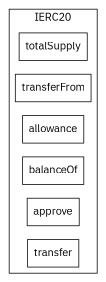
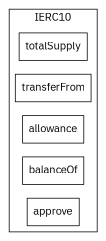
cluster "IERC20": label "IERC20" -> "IERC10"
node "transfer": removed
